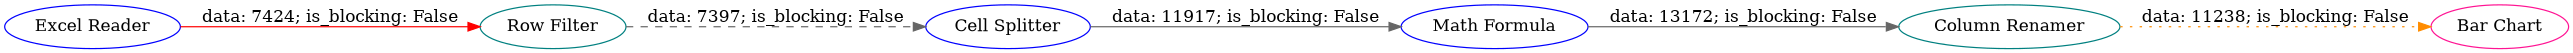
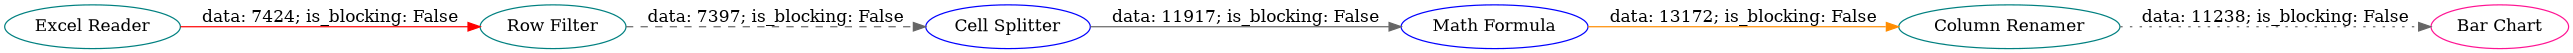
node "Excel Reader": color blue -> teal
edge "Math Formula" -> "Column Renamer": color gray40 -> darkorange
edge "Column Renamer" -> "Bar Chart": color darkorange -> gray40
